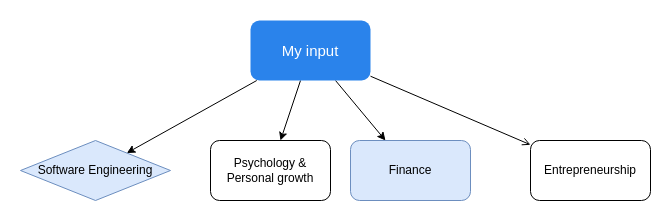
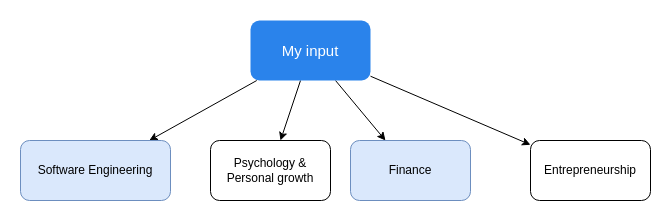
edge "My input" -> "Entrepreneurship": arrowhead open -> classic
node "Software Engineering": shape diamond -> rounded rectangle
